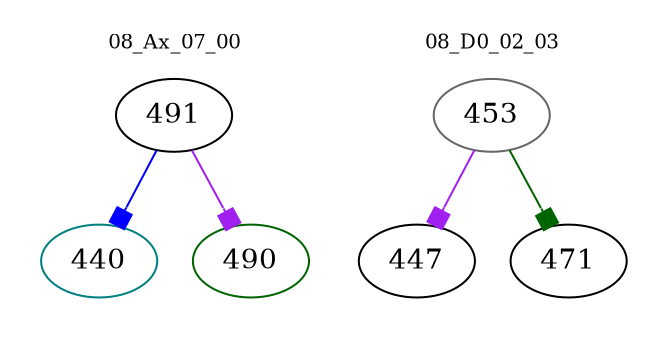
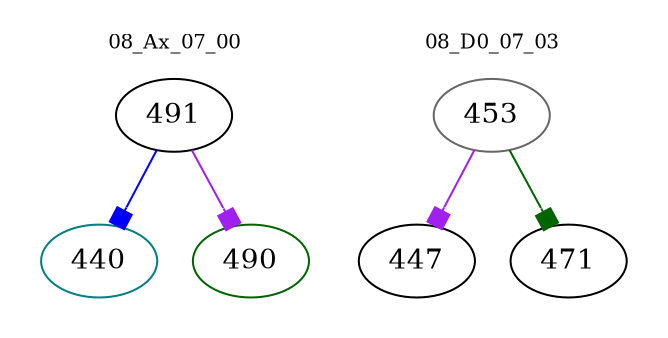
cluster "08_D0_02_03": label "08_D0_02_03" -> "08_D0_07_03"
